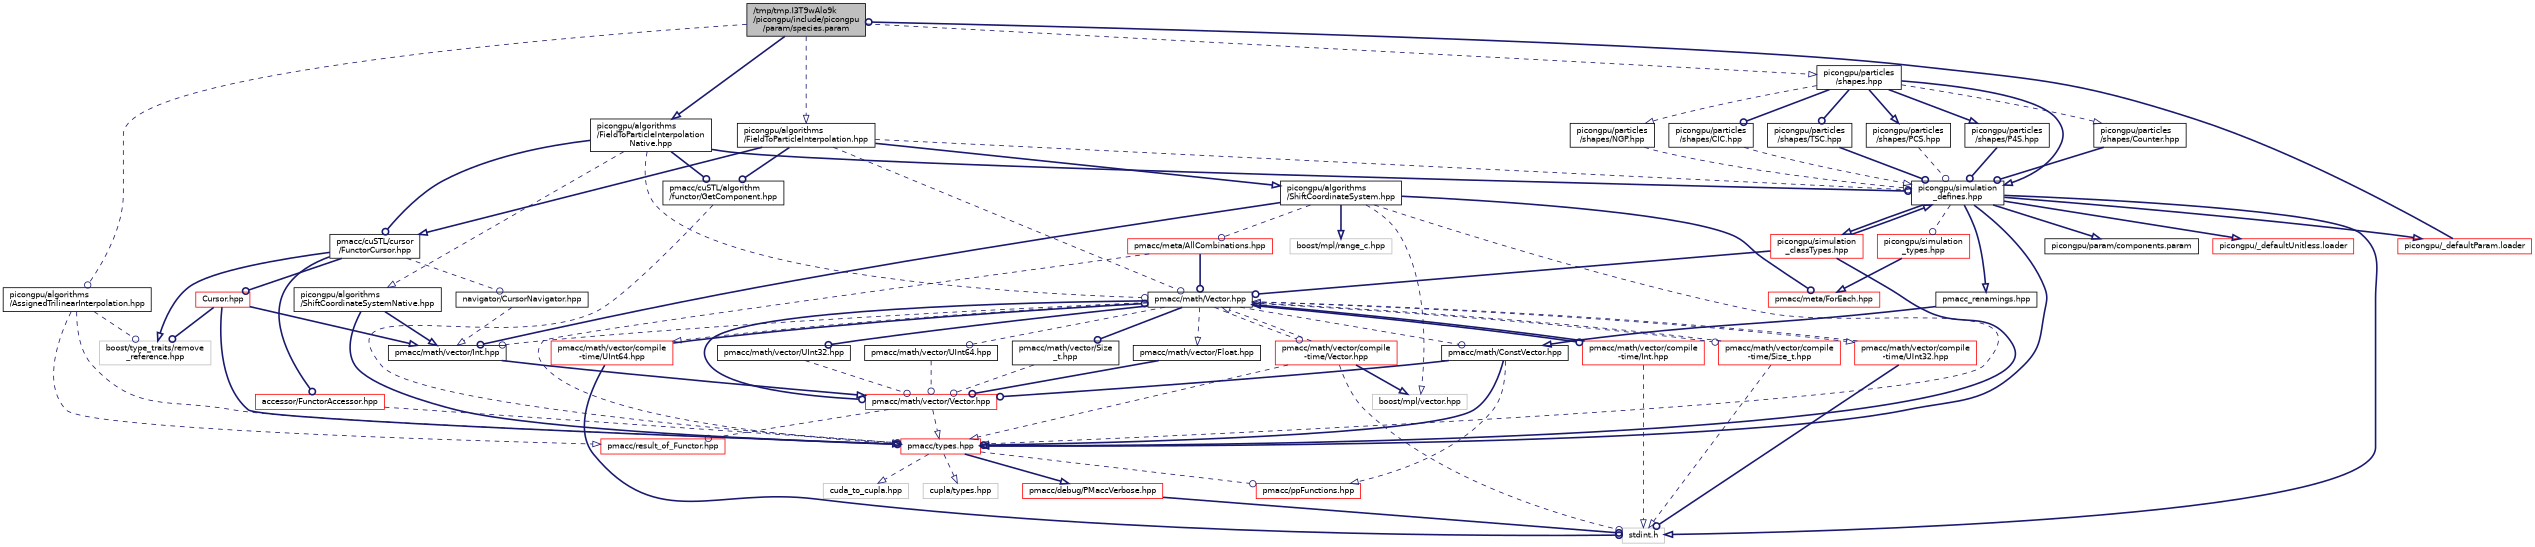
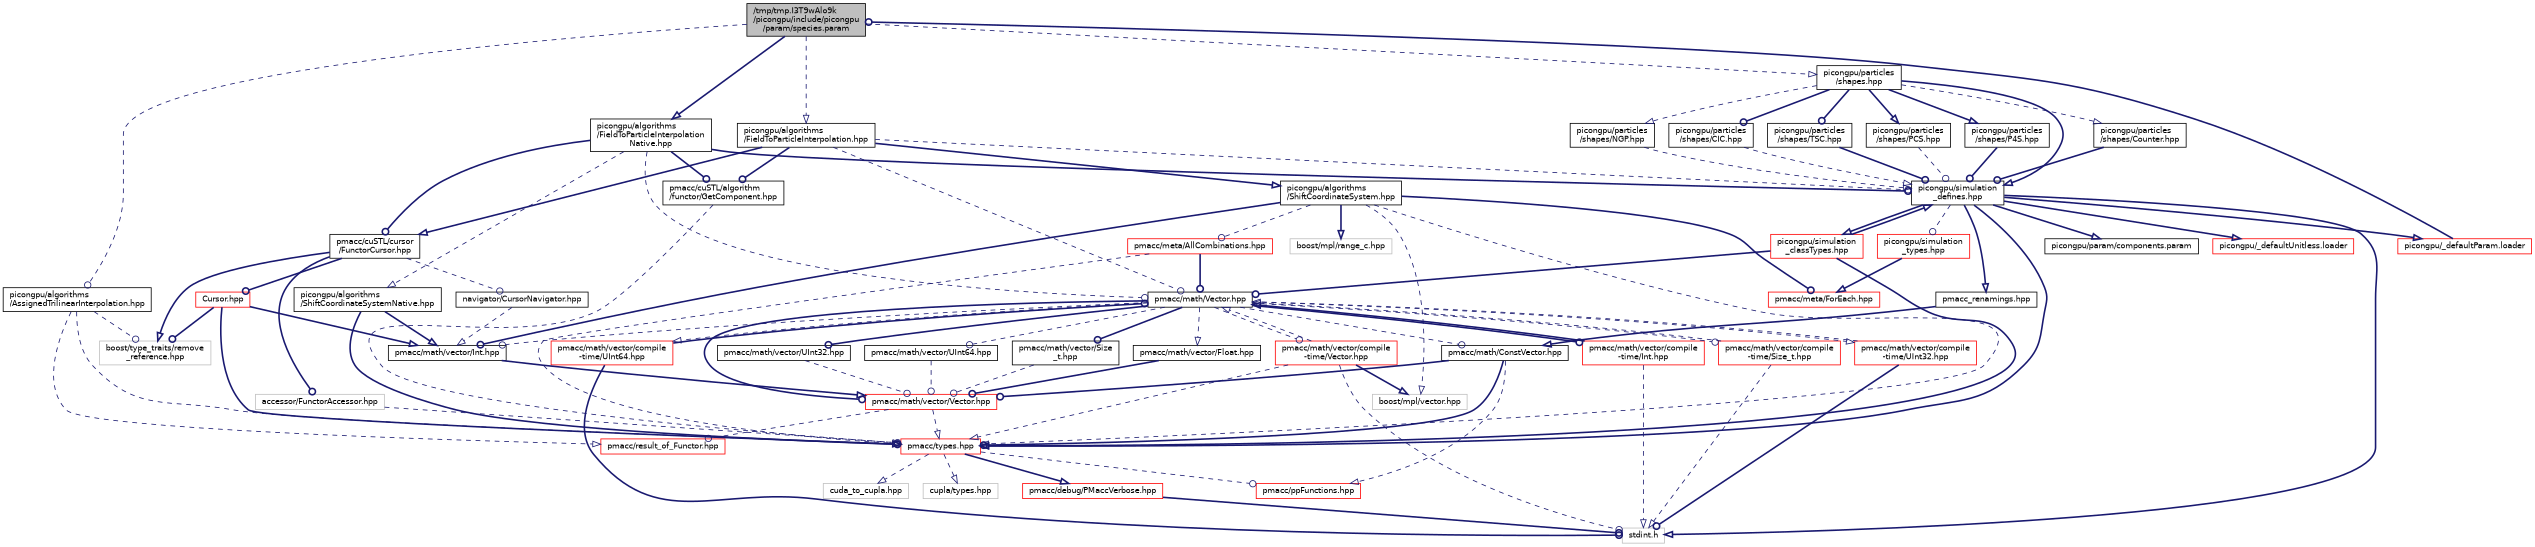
node "accessor/FunctorAccessor.hpp": color red -> grey75
